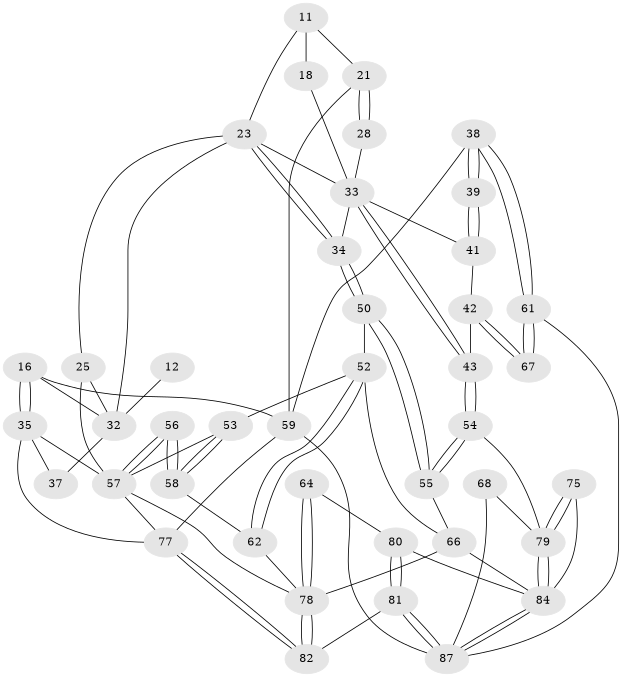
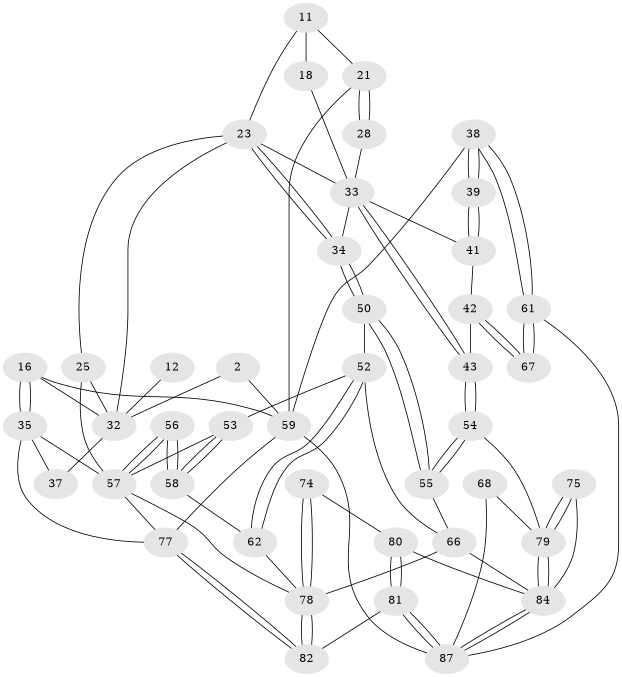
node "2": added
node "64": label "64" -> "74"
